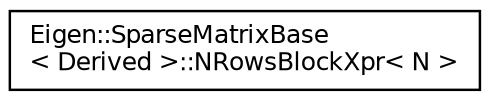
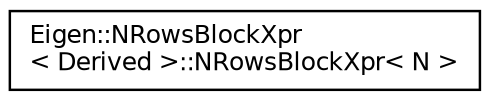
node "Eigen::SparseMatrixBase < Derived >::NRowsBlockXpr< N >": label "Eigen::SparseMatrixBase < Derived >::NRowsBlockXpr< N >" -> "Eigen::NRowsBlockXpr < Derived >::NRowsBlockXpr< N >"
